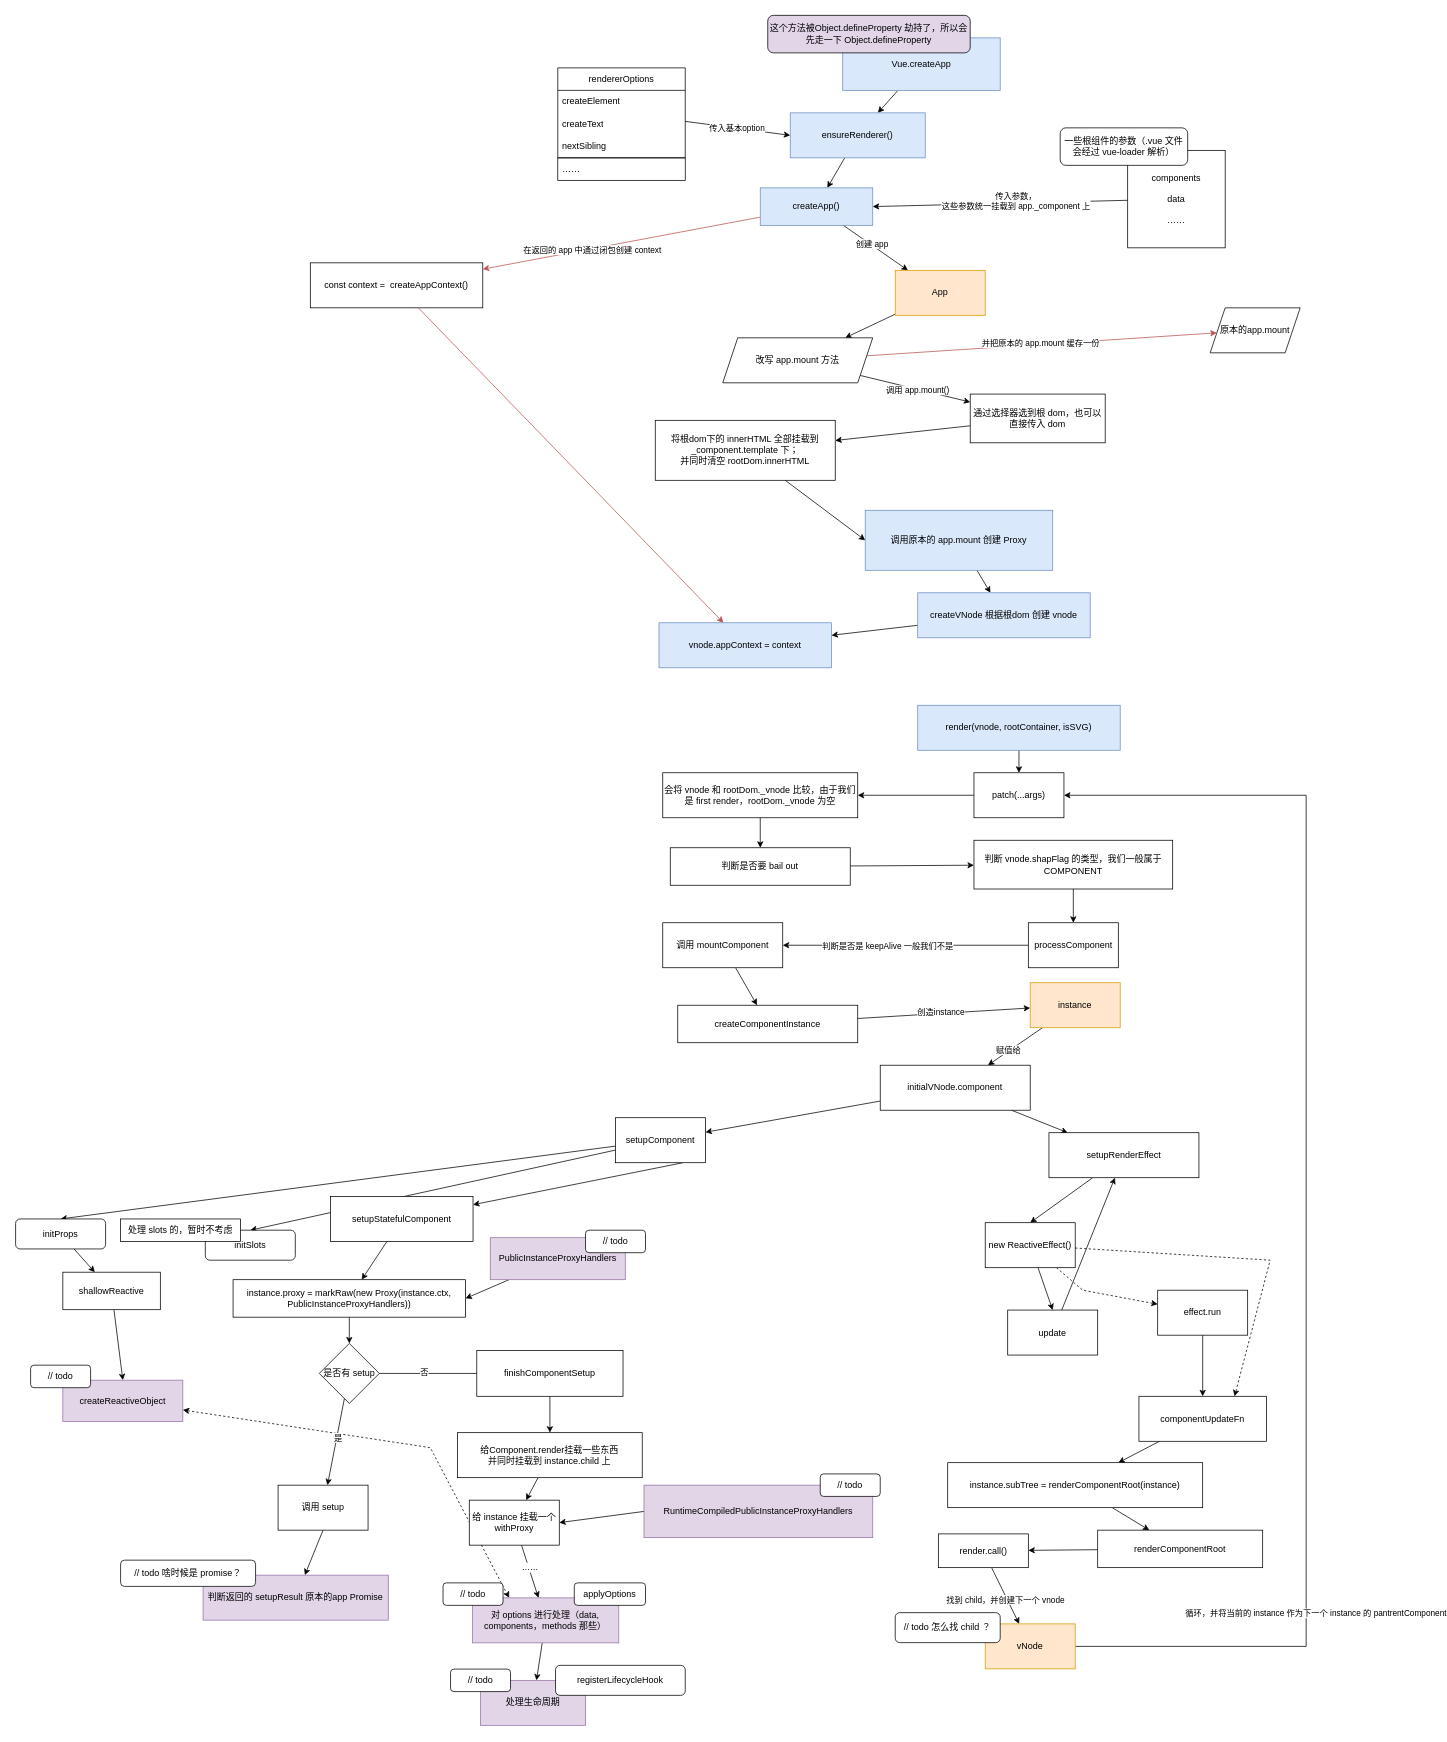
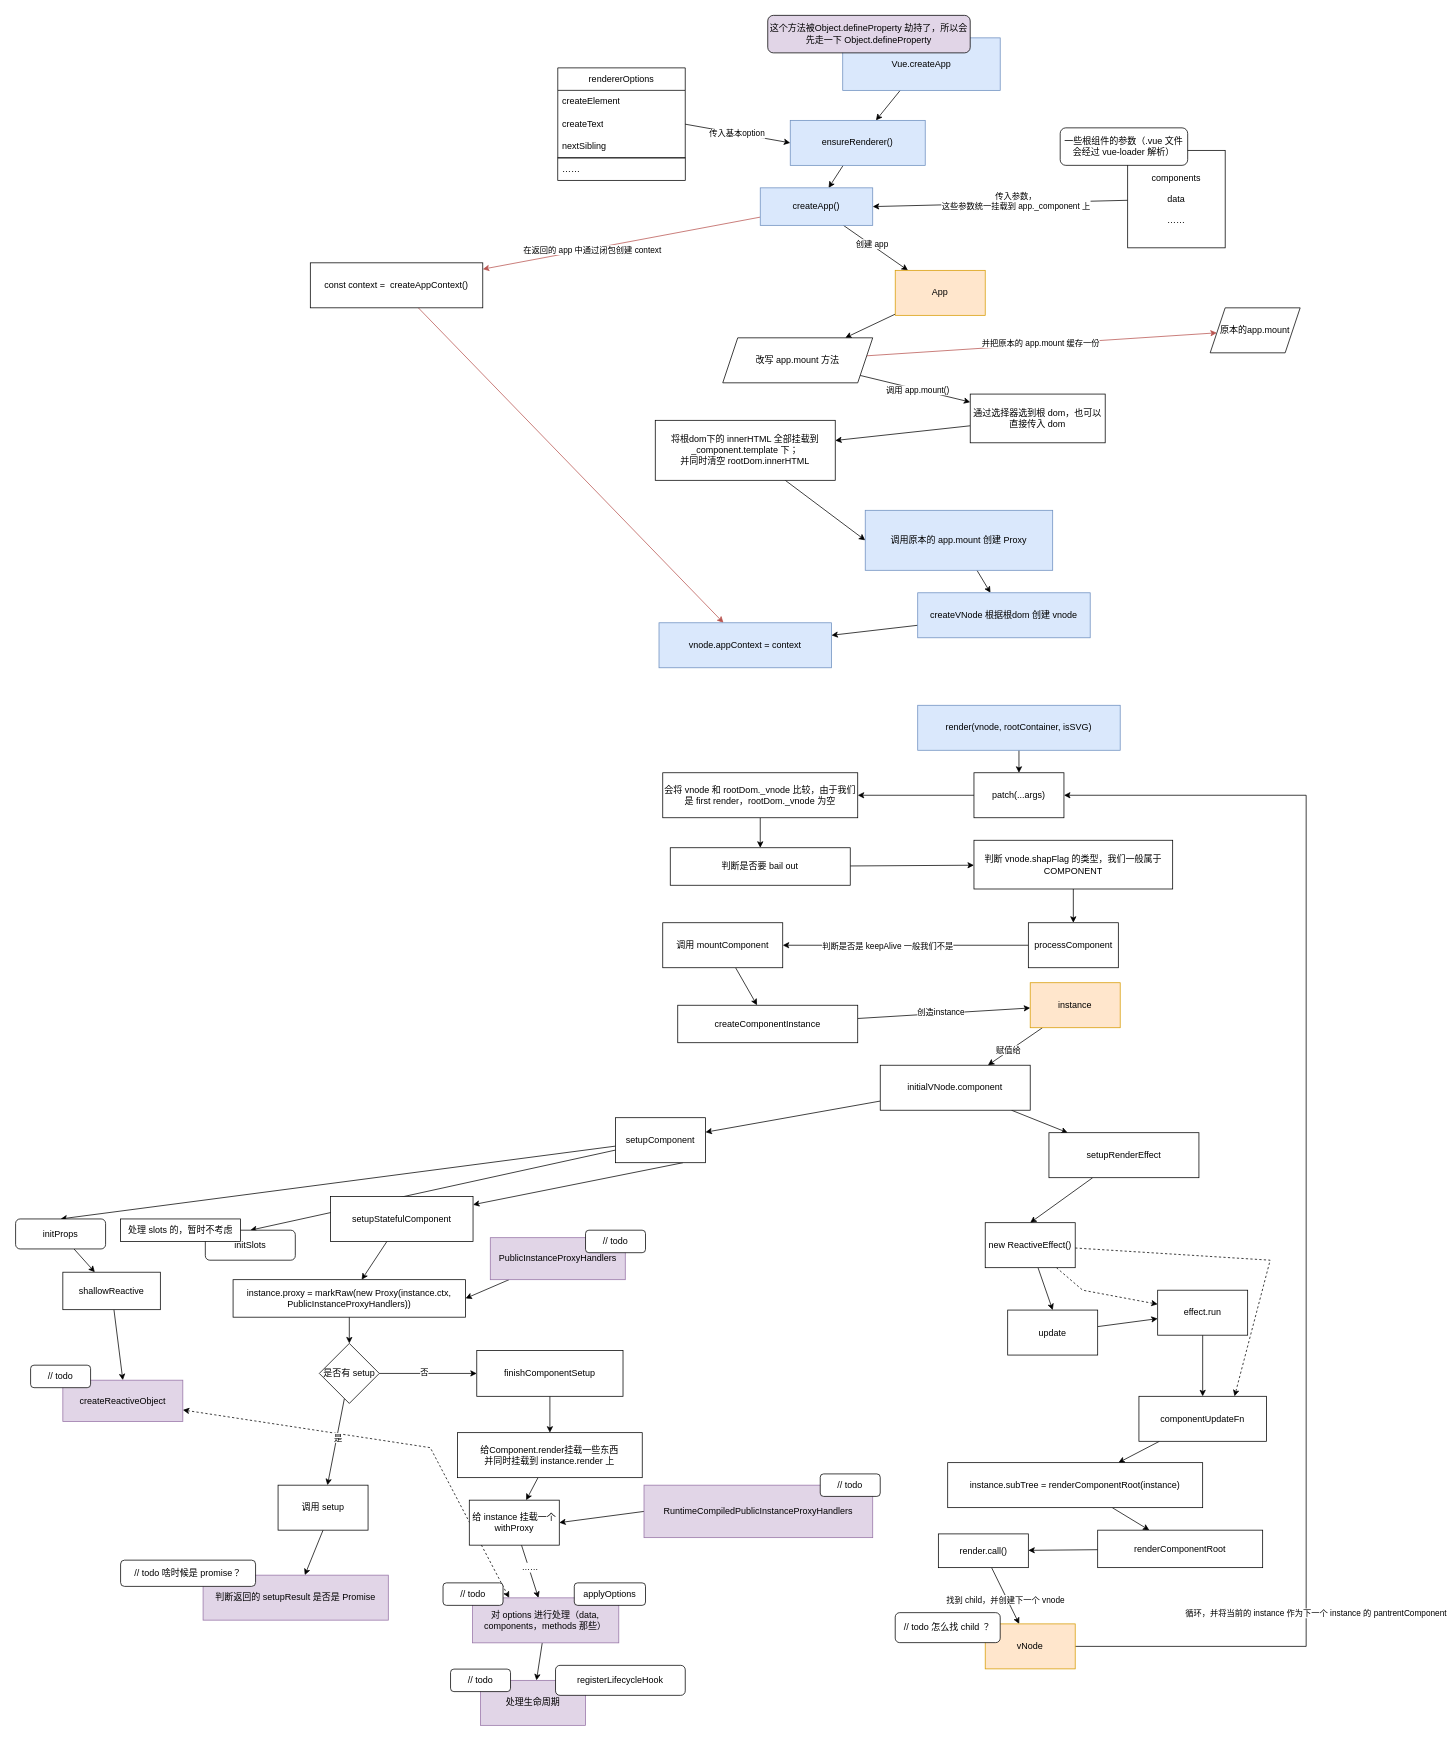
node "ensureRenderer()": moved (858, 135) -> (858, 143)
edge "update" -> "setupRenderEffect": now "update" -> "effect.run"
edge "是否有 setup" -- "finishComponentSetup": arrowhead none -> classic
node "给Component.render挂载一些东西 并同时挂载到 instance.child 上": label "给Component.render挂载一些东西 并同时挂载到 instance.child 上" -> "给Component.render挂载一些东西 并同时挂载到 instance.render 上"
node "判断返回的 setupResult 原本的app Promise": label "判断返回的 setupResult 原本的app Promise" -> "判断返回的 setupResult 是否是 Promise"
